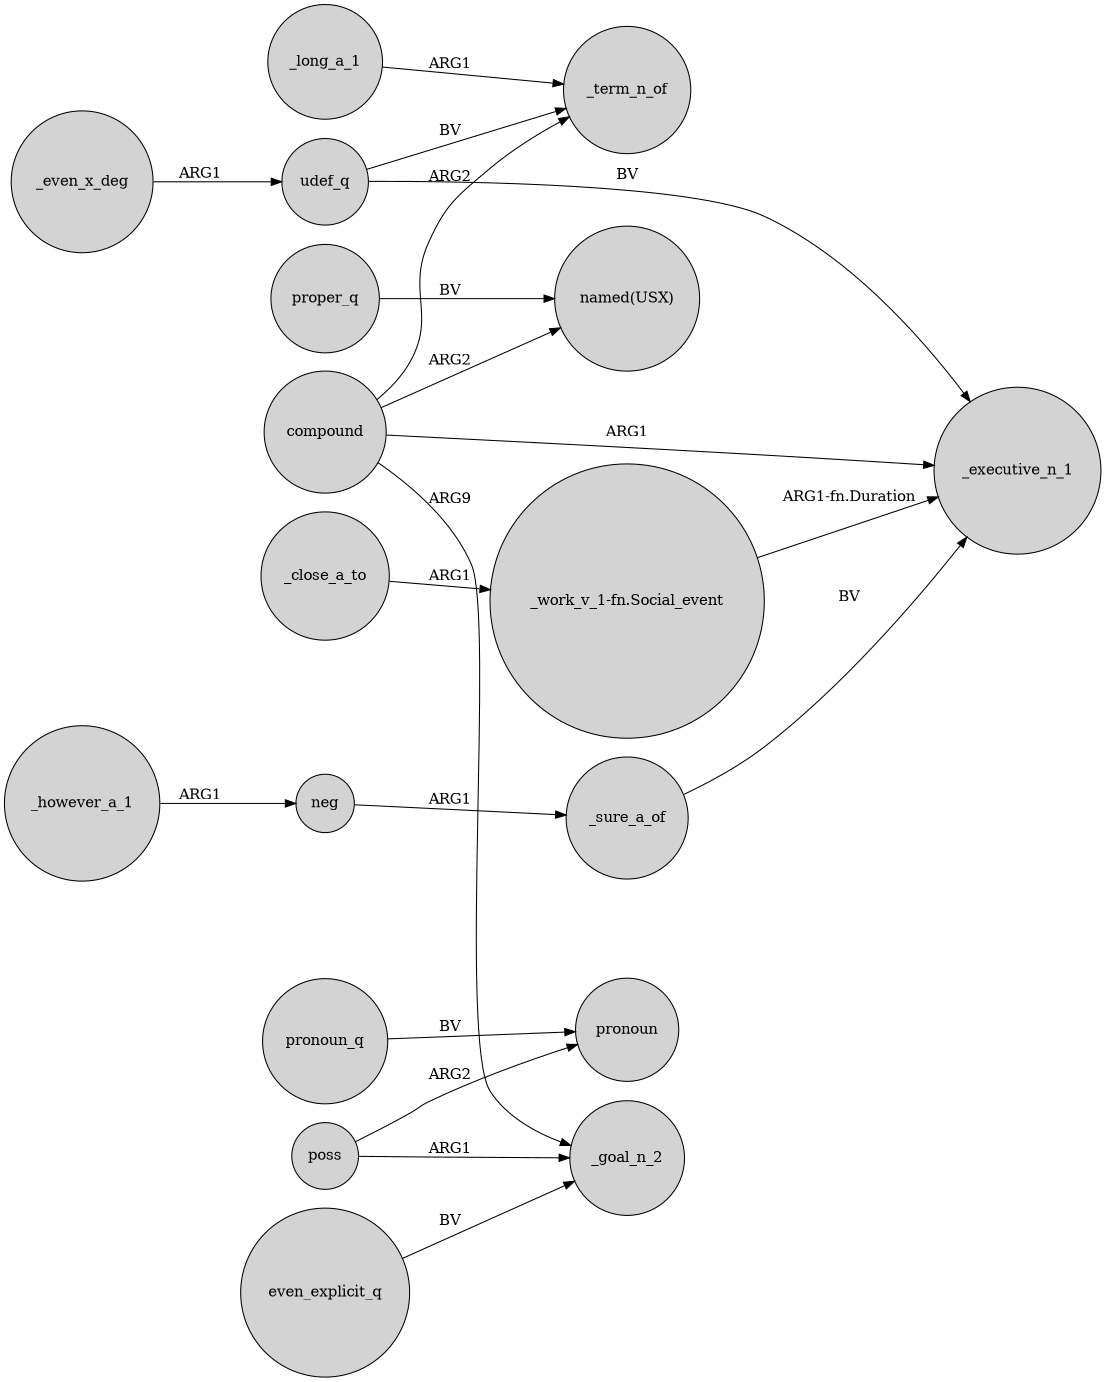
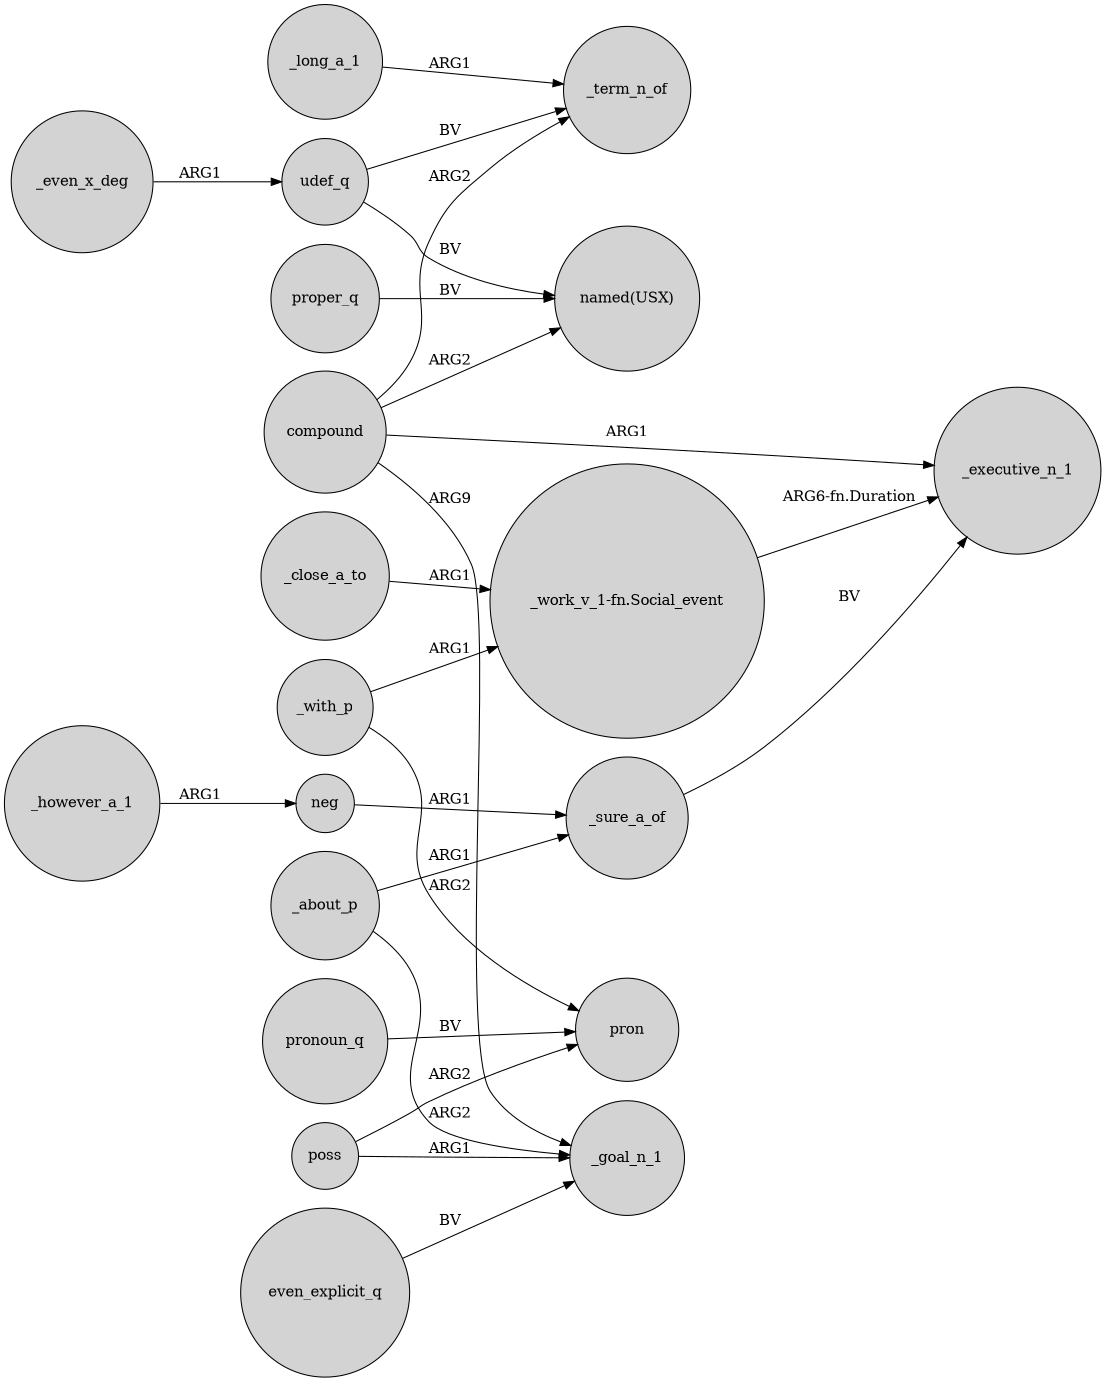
edge "udef_q" -> "_executive_n_1": now "udef_q" -> "named(USX)"
edge "_work_v_1-fn.Social_event" -> "_executive_n_1": label "ARG1-fn.Duration" -> "ARG6-fn.Duration"
node "_with_p": added
node "_about_p": added
node "pronoun": label "pronoun" -> "pron"
node "_goal_n_2": label "_goal_n_2" -> "_goal_n_1"
